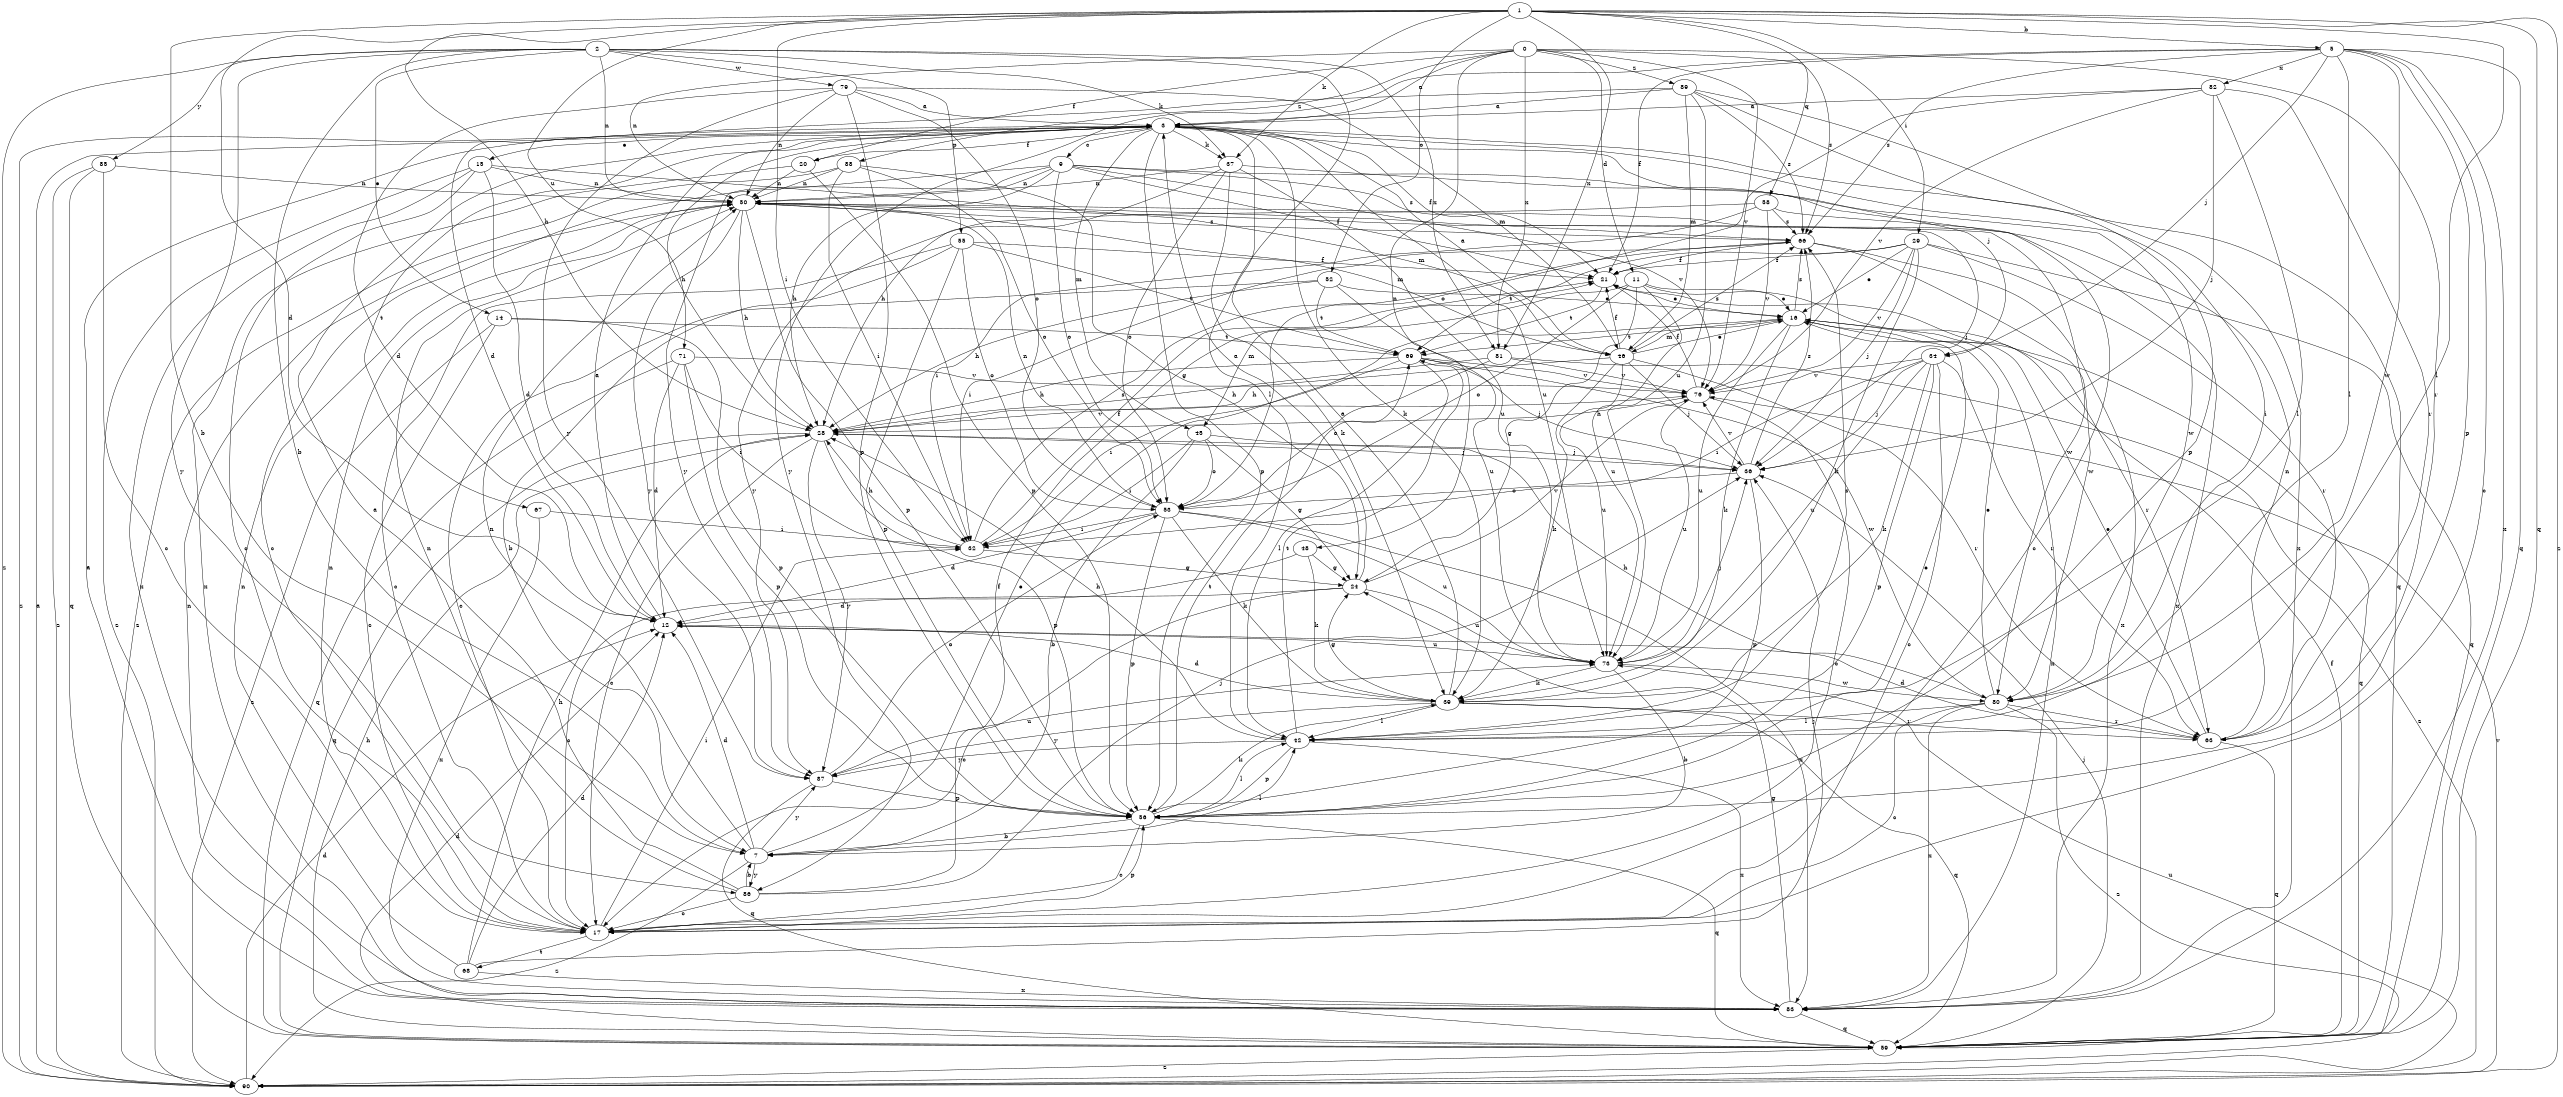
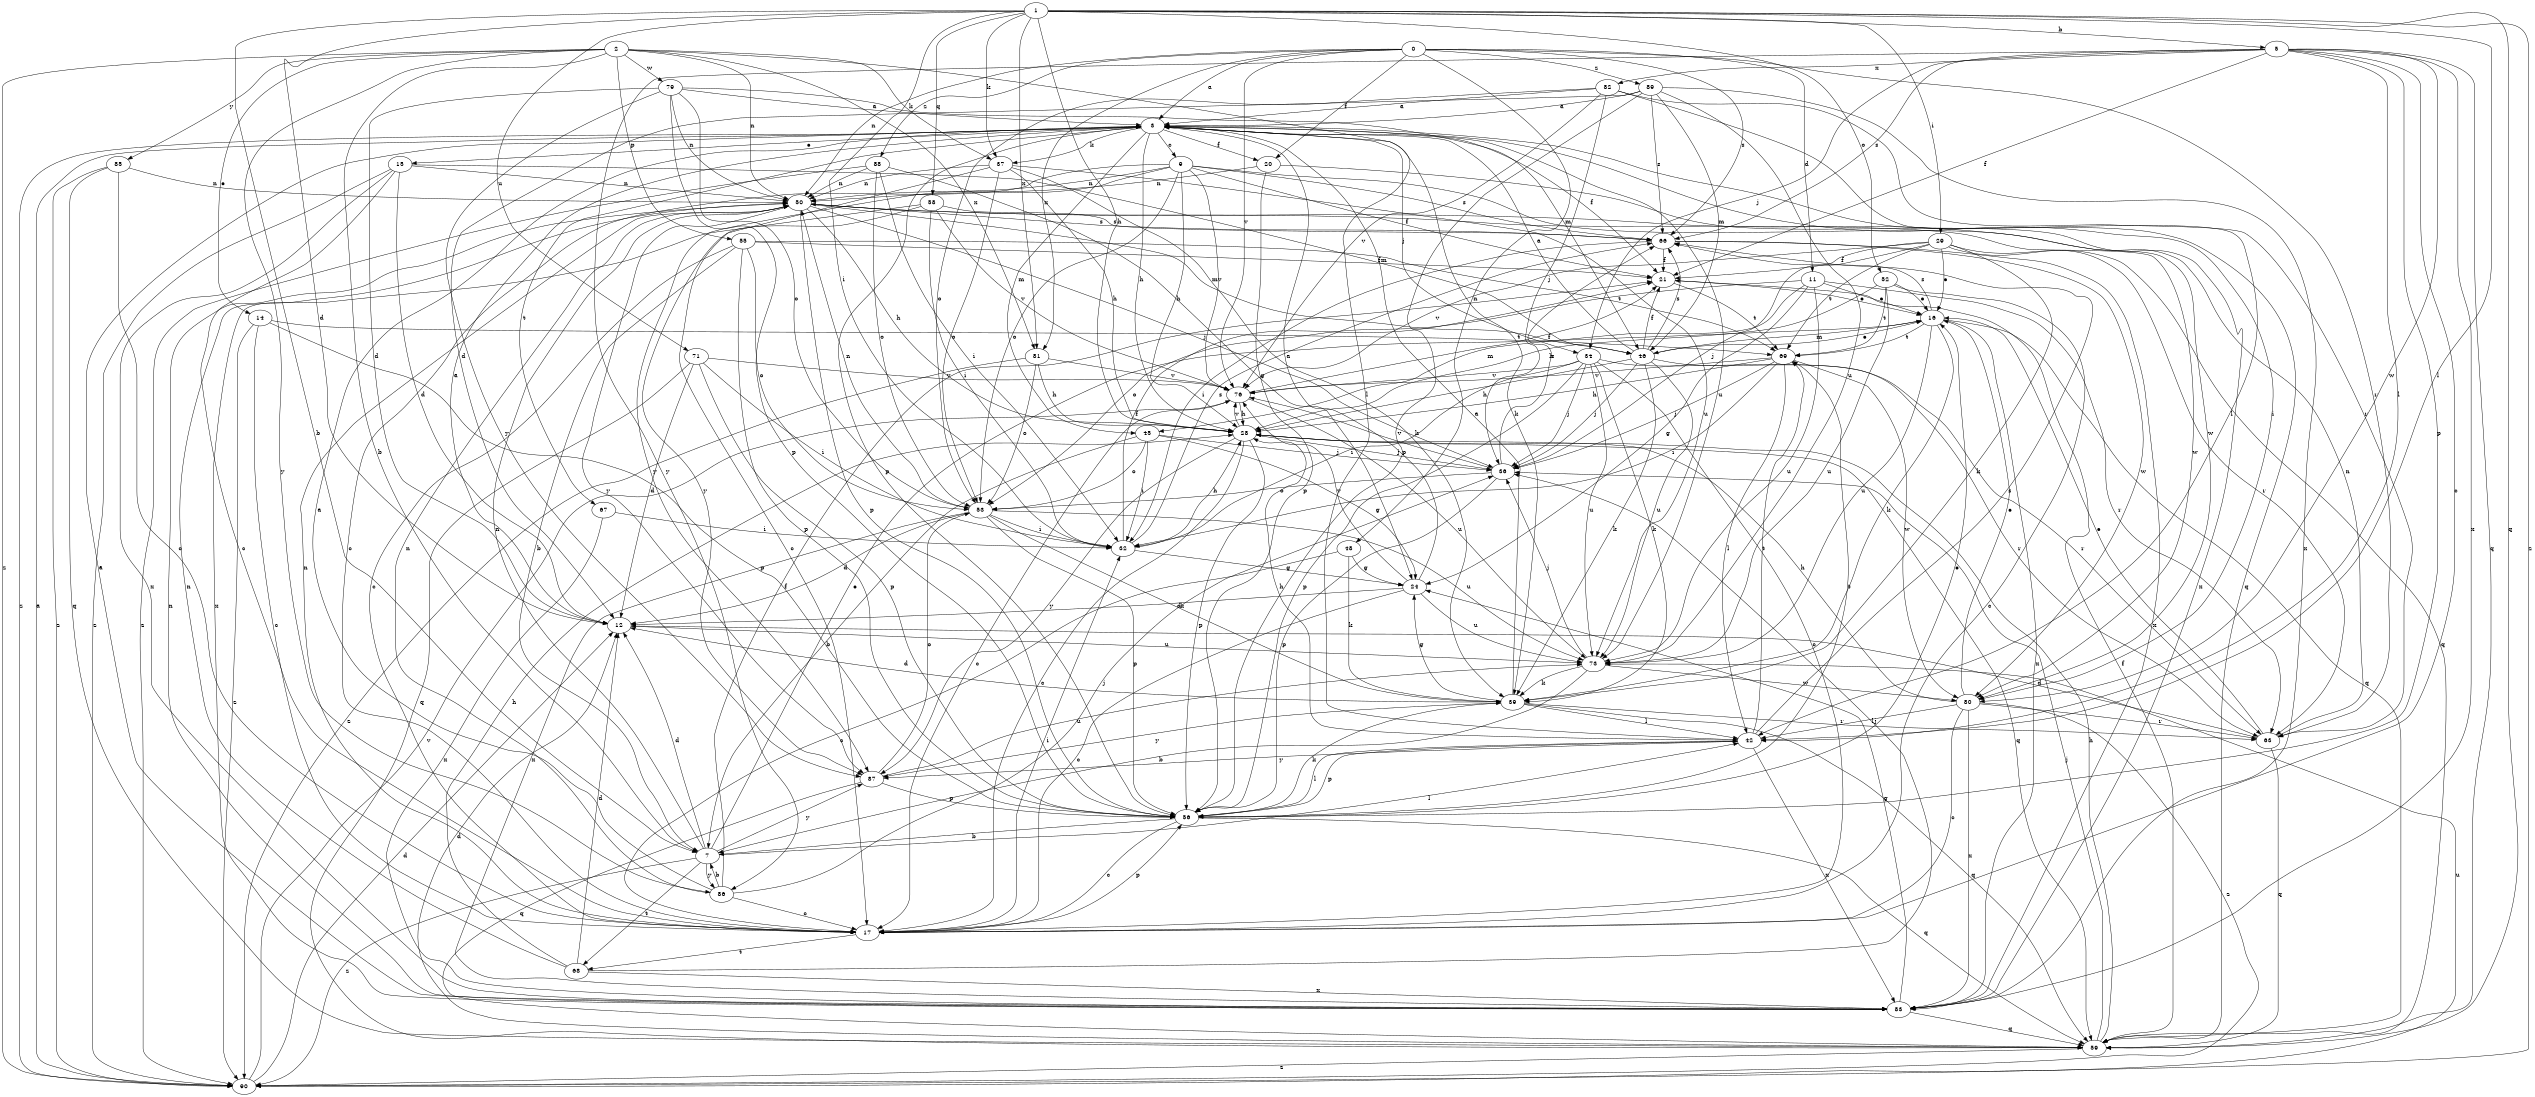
edge "7" -> "68": added, label "t"
